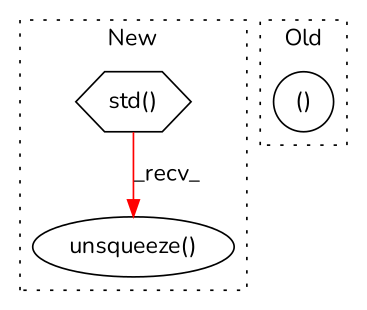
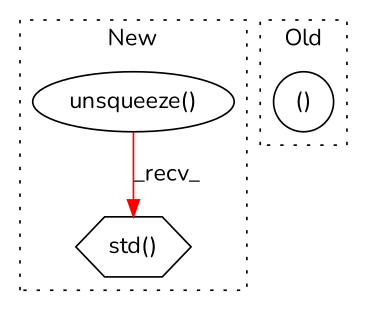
edge "std()" -> "unsqueeze()": reversed
